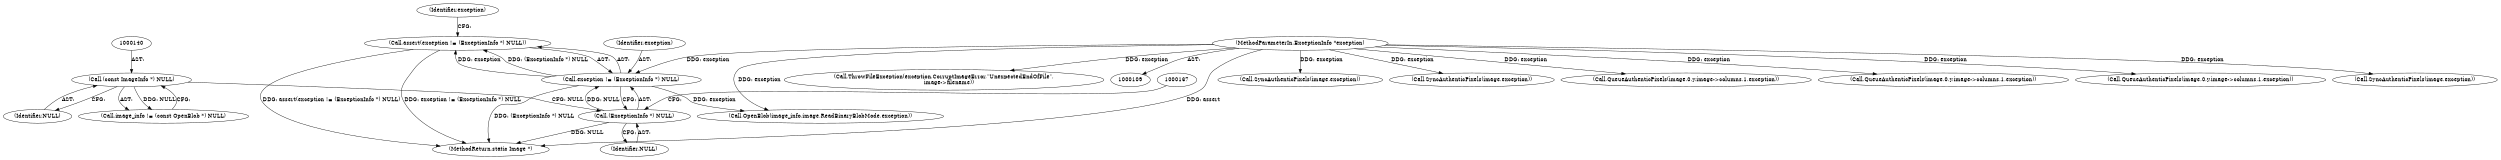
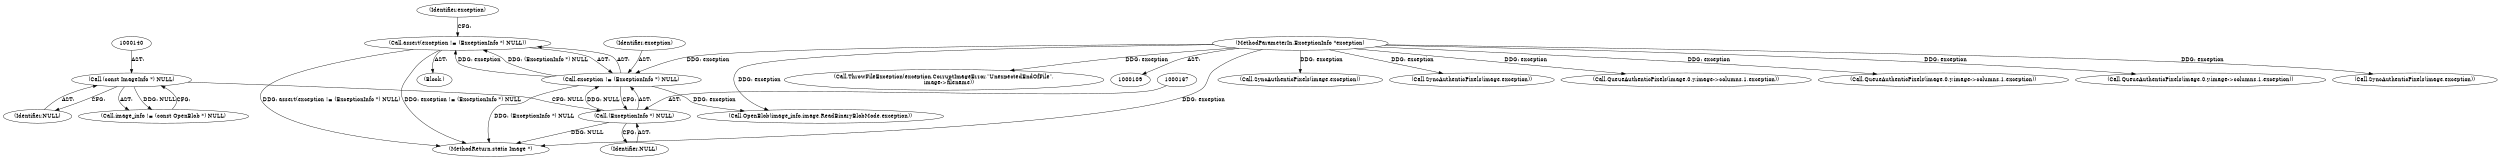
node "(Block,)": added
edge "1000167" -> "(Call,(ExceptionInfo *) NULL)": label "CFG: " -> "AST: "
edge "(MethodParameterIn,ExceptionInfo *exception)" -> "(MethodReturn,static Image *)": label "DDG: assert" -> "DDG: exception"
